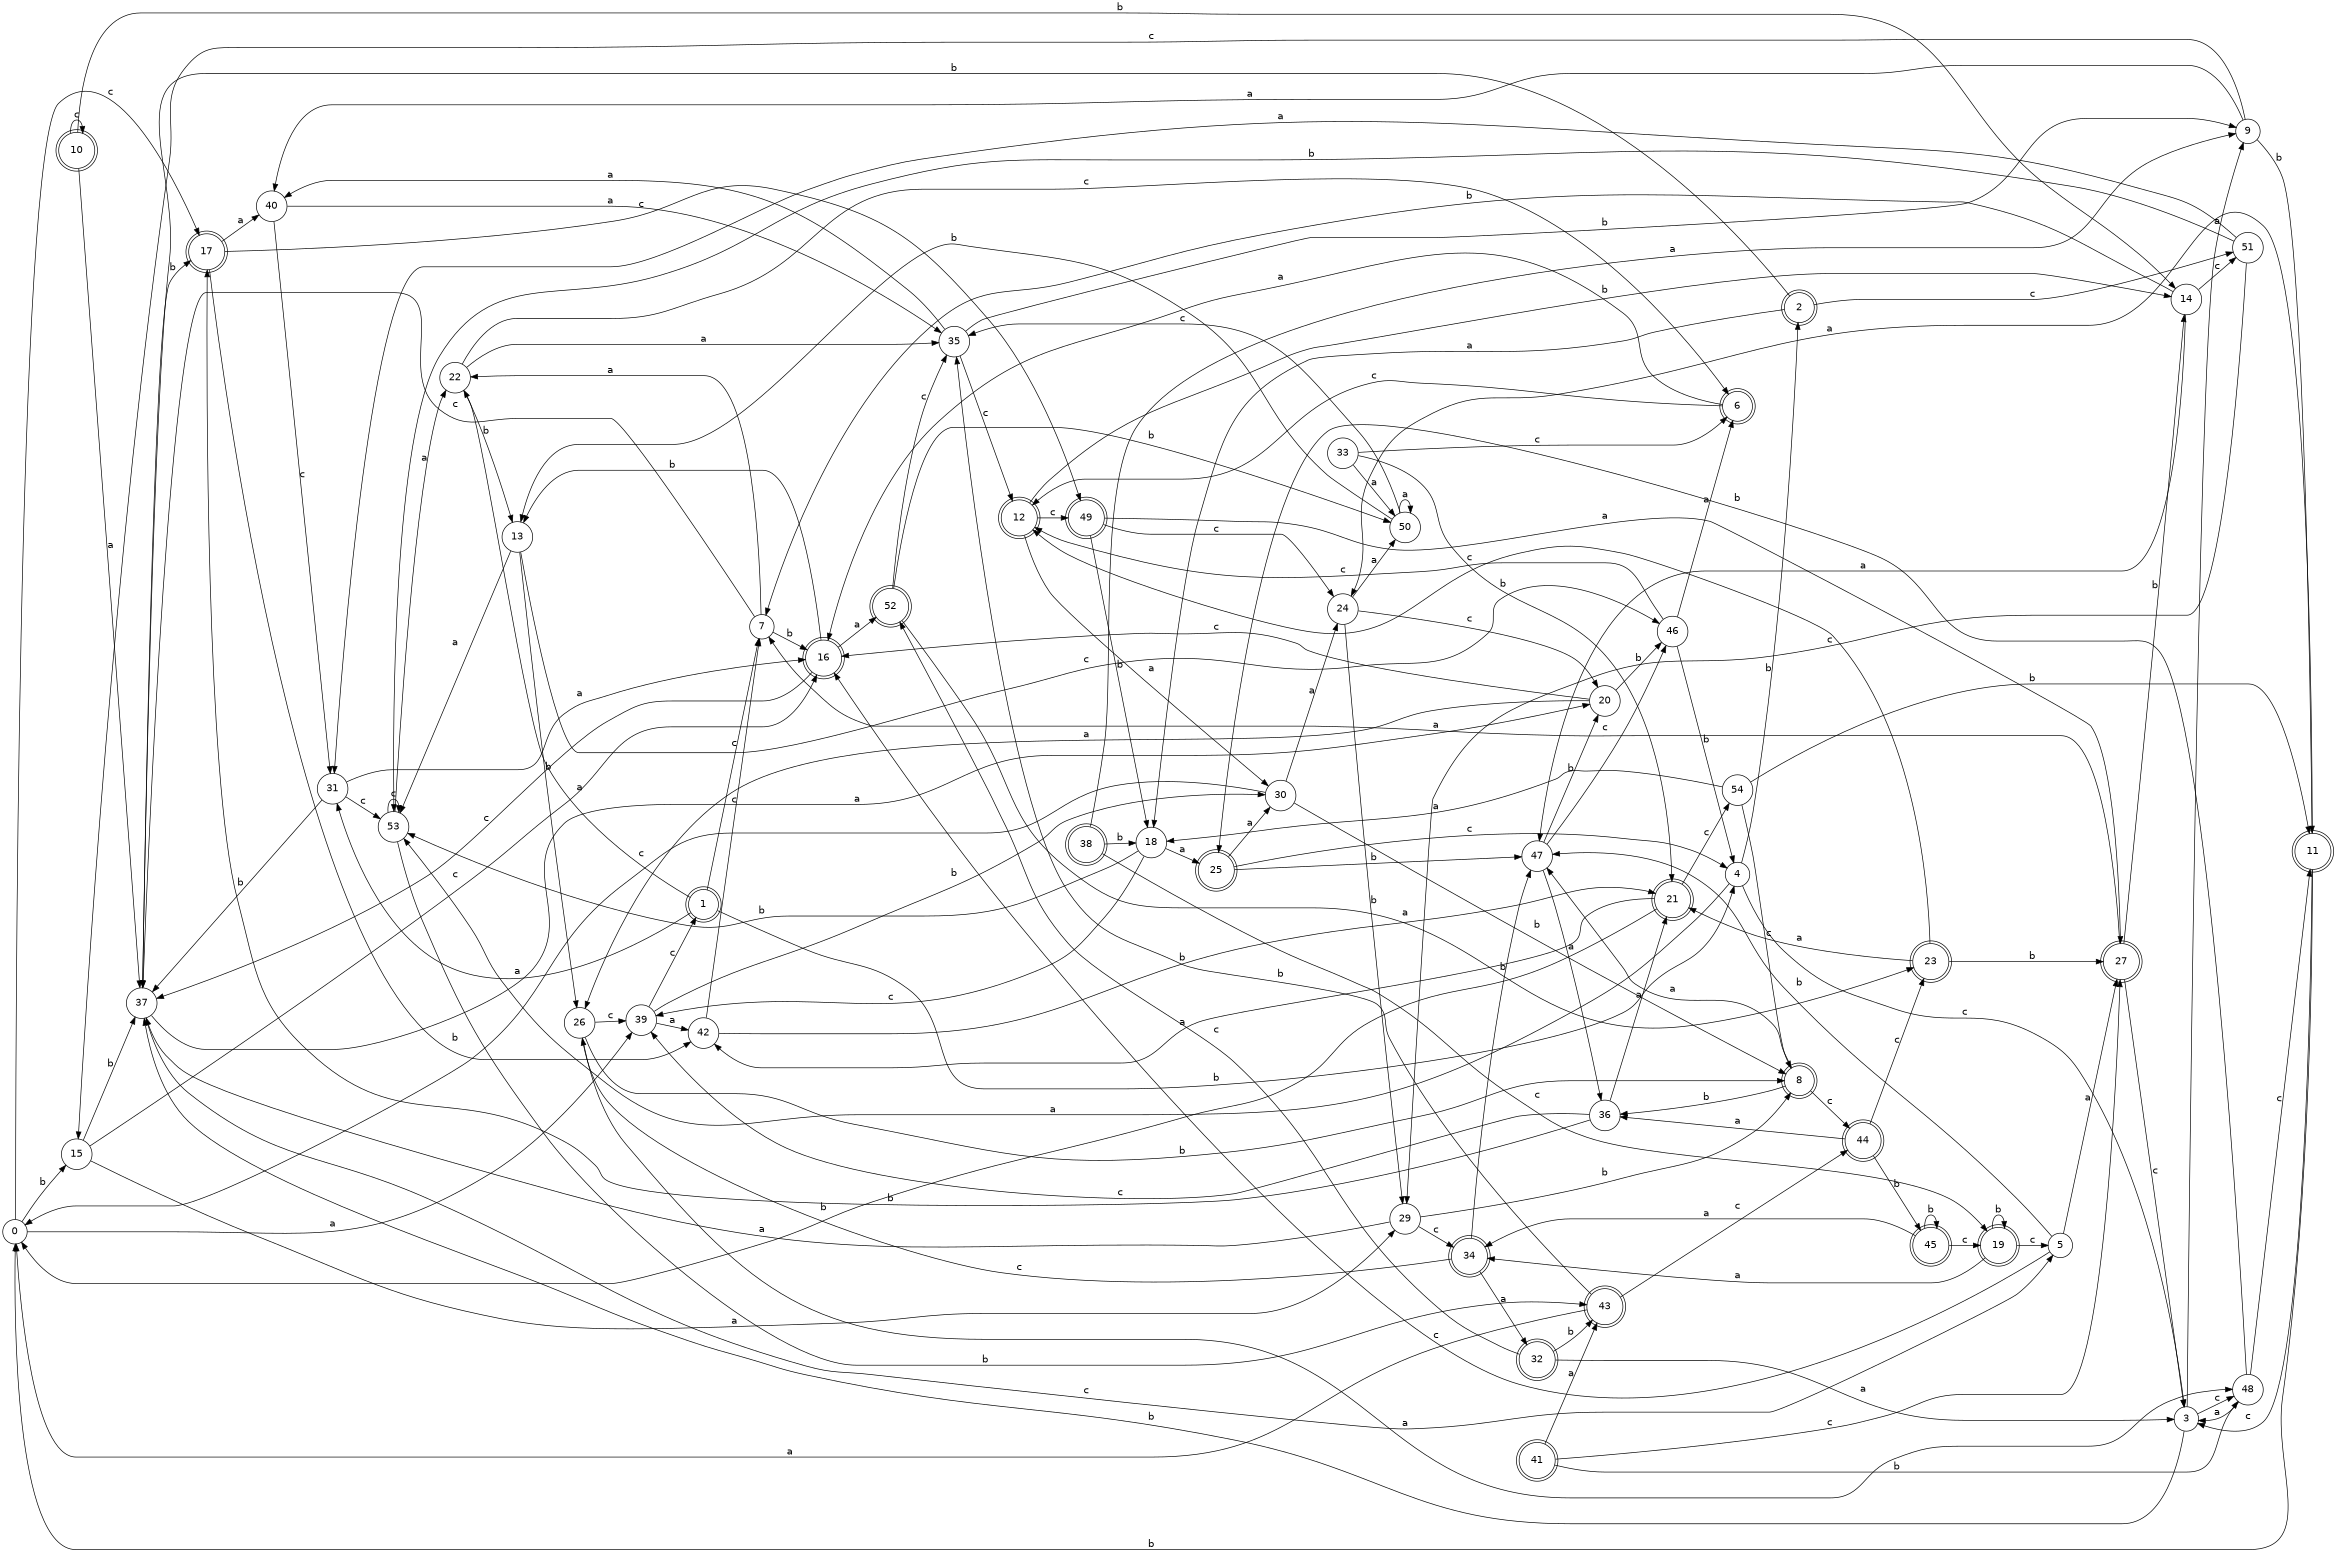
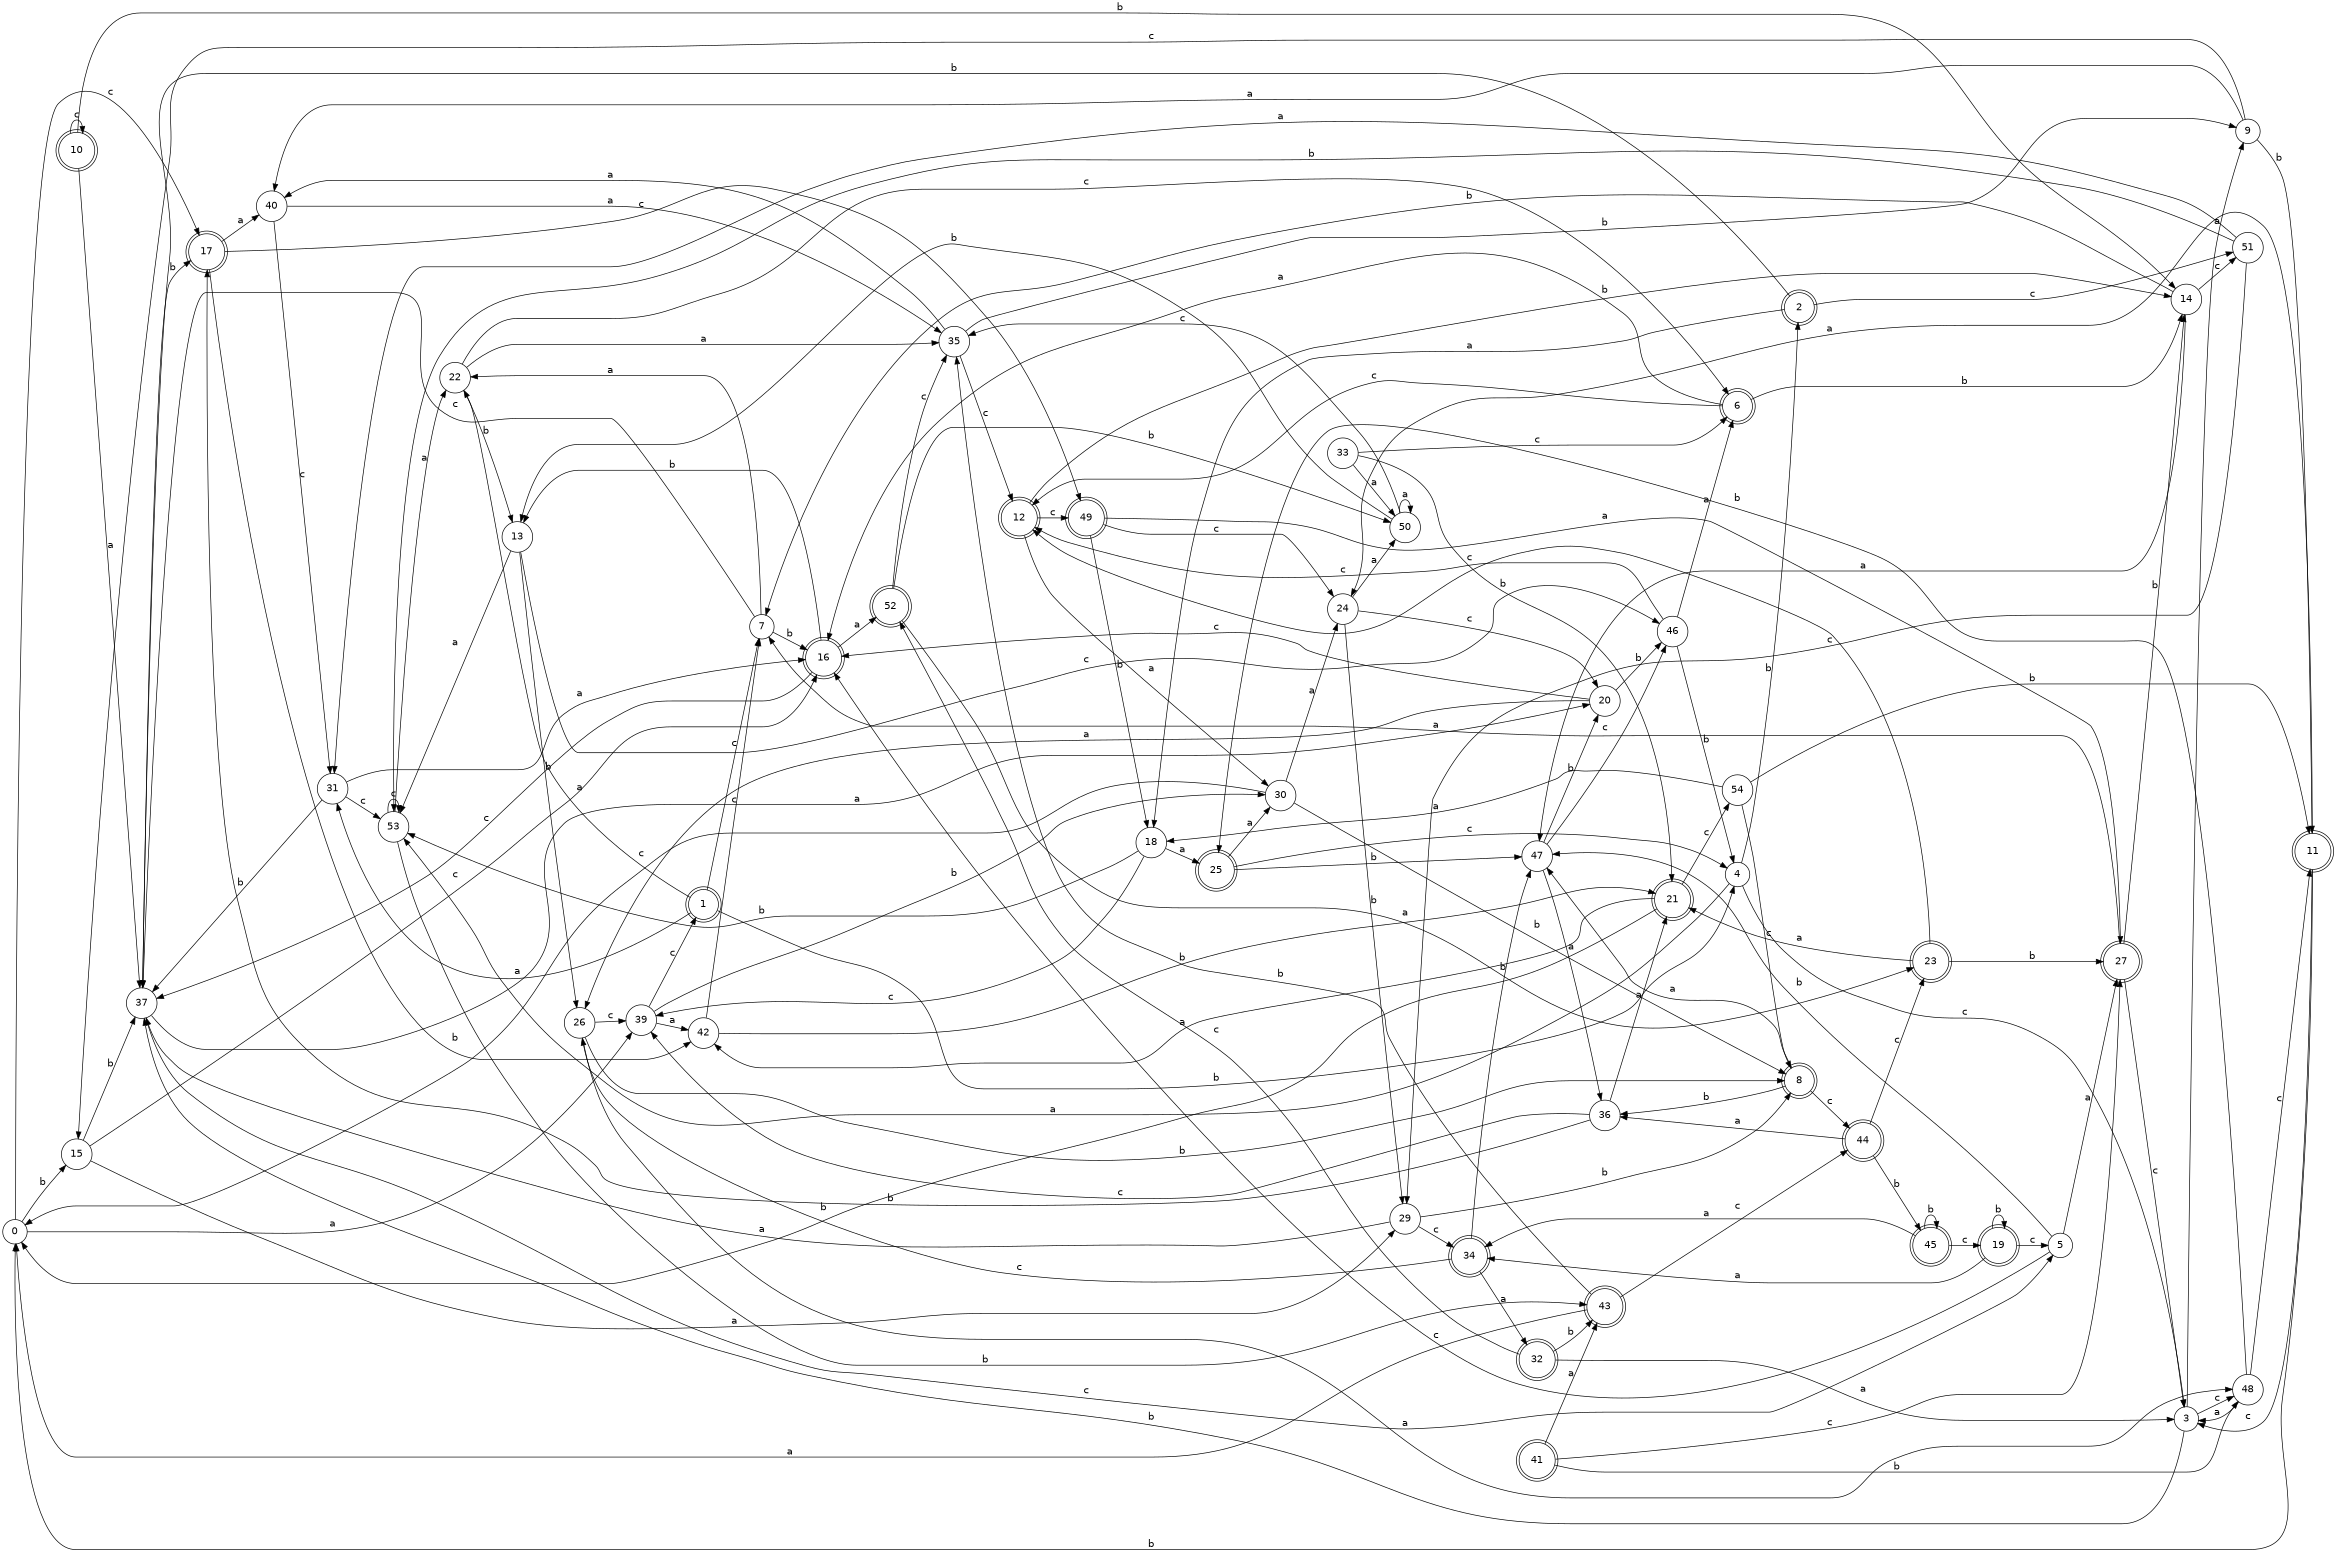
edge "6" -> "14": added, label "b"
node "38": removed
